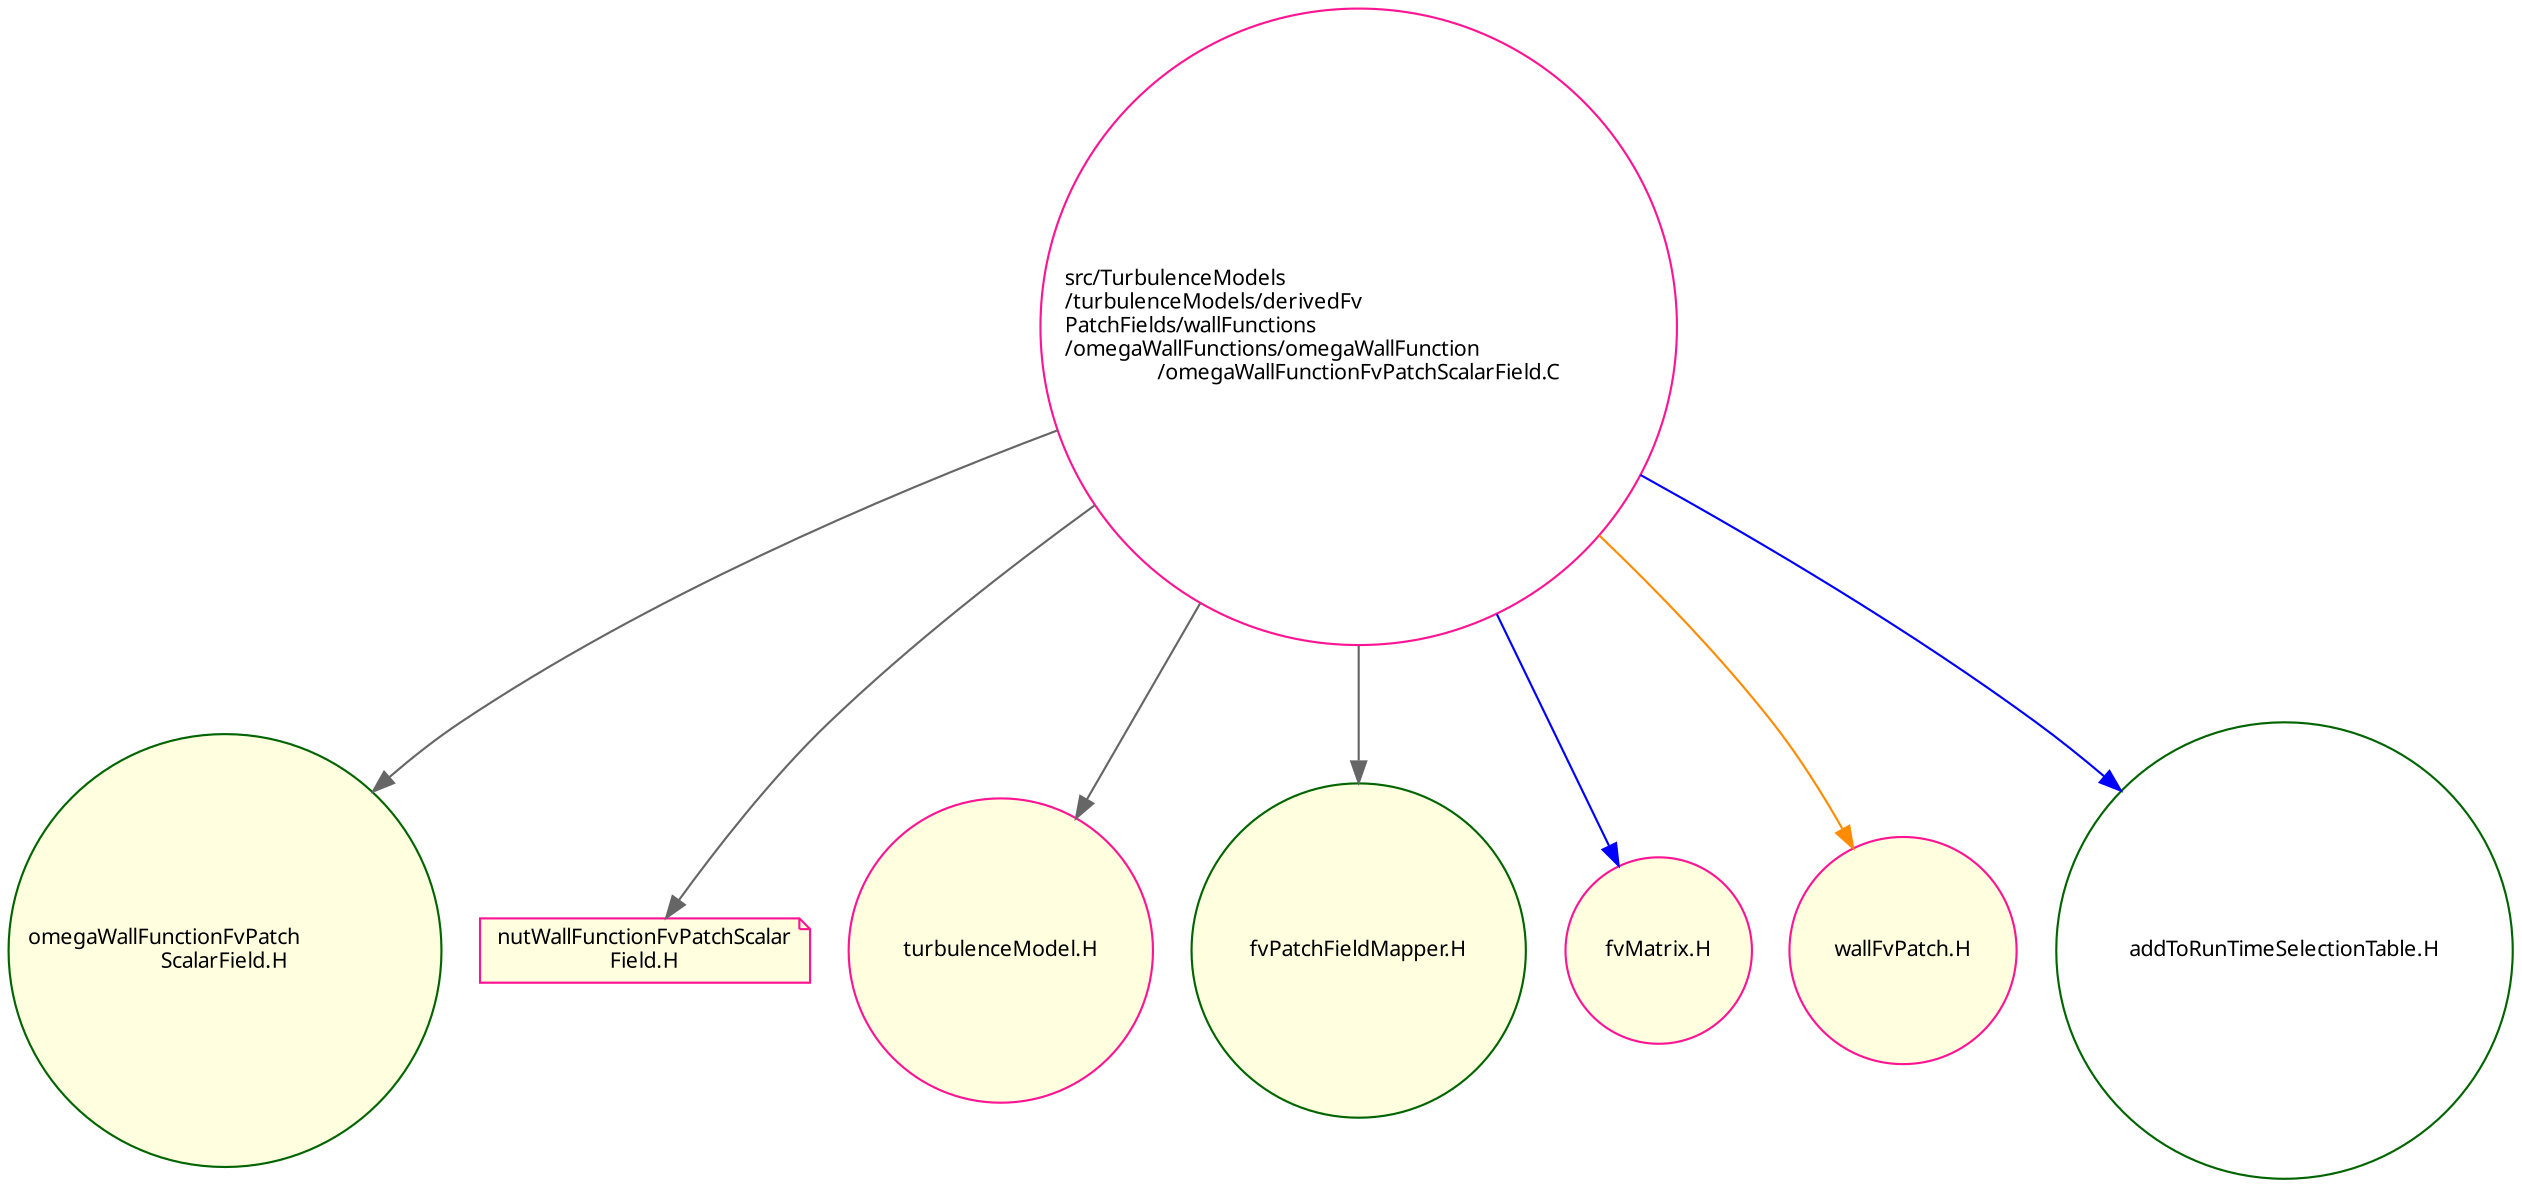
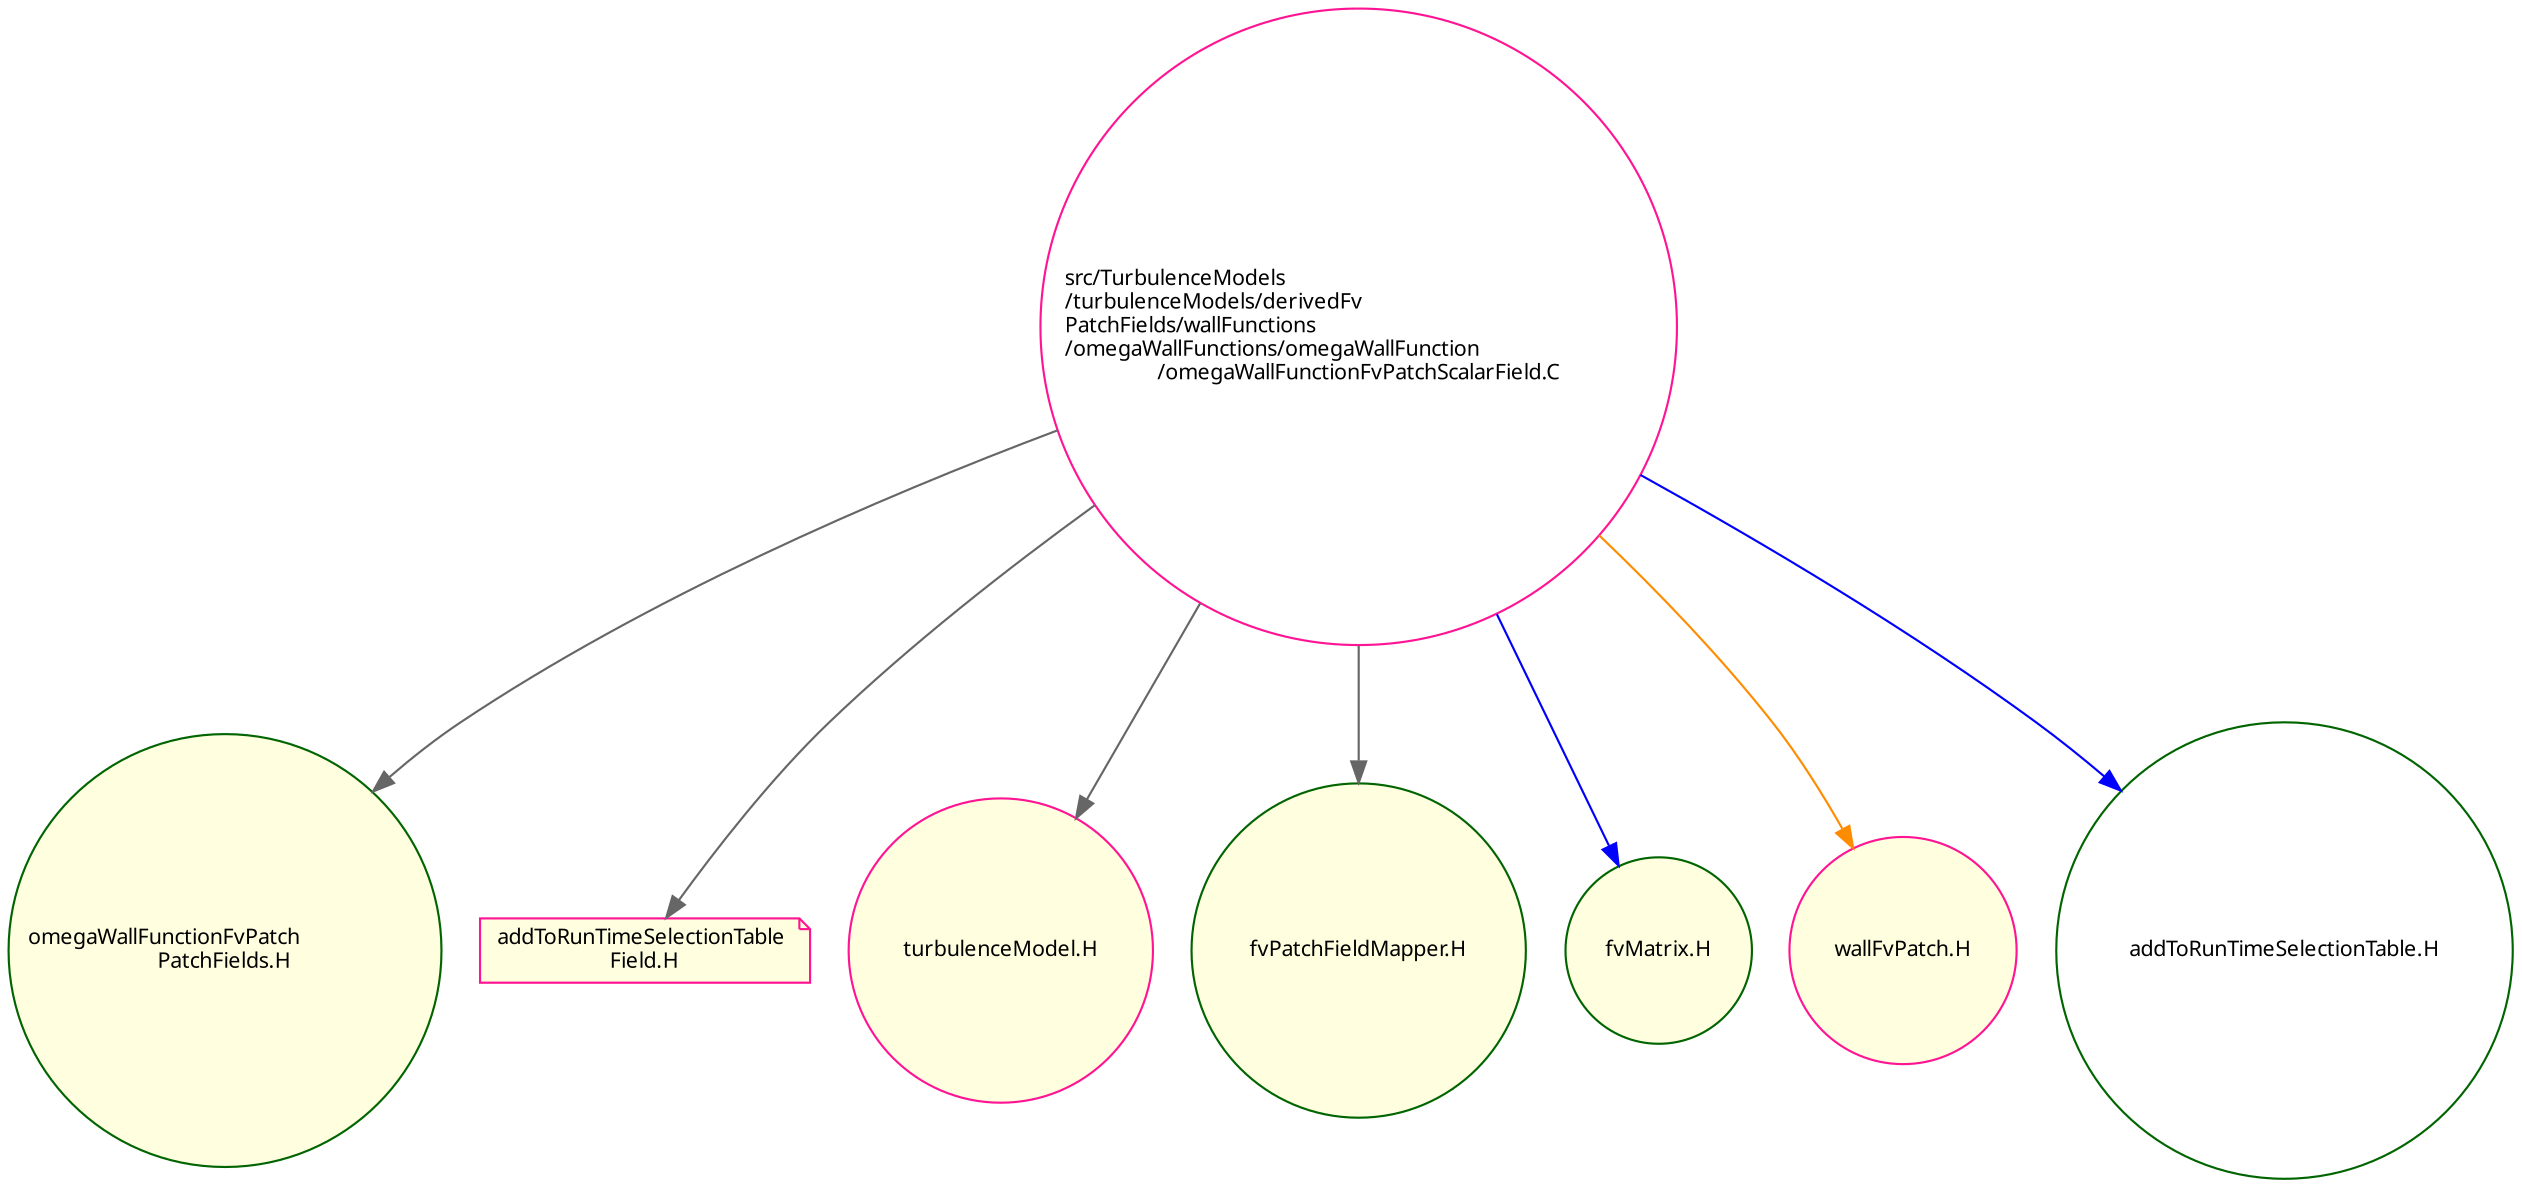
node "omegaWallFunctionFvPatch ScalarField.H": label "omegaWallFunctionFvPatch ScalarField.H" -> "omegaWallFunctionFvPatch PatchFields.H"
node "nutWallFunctionFvPatchScalar Field.H": label "nutWallFunctionFvPatchScalar Field.H" -> "addToRunTimeSelectionTable Field.H"
node "fvMatrix.H": color deeppink -> darkgreen
